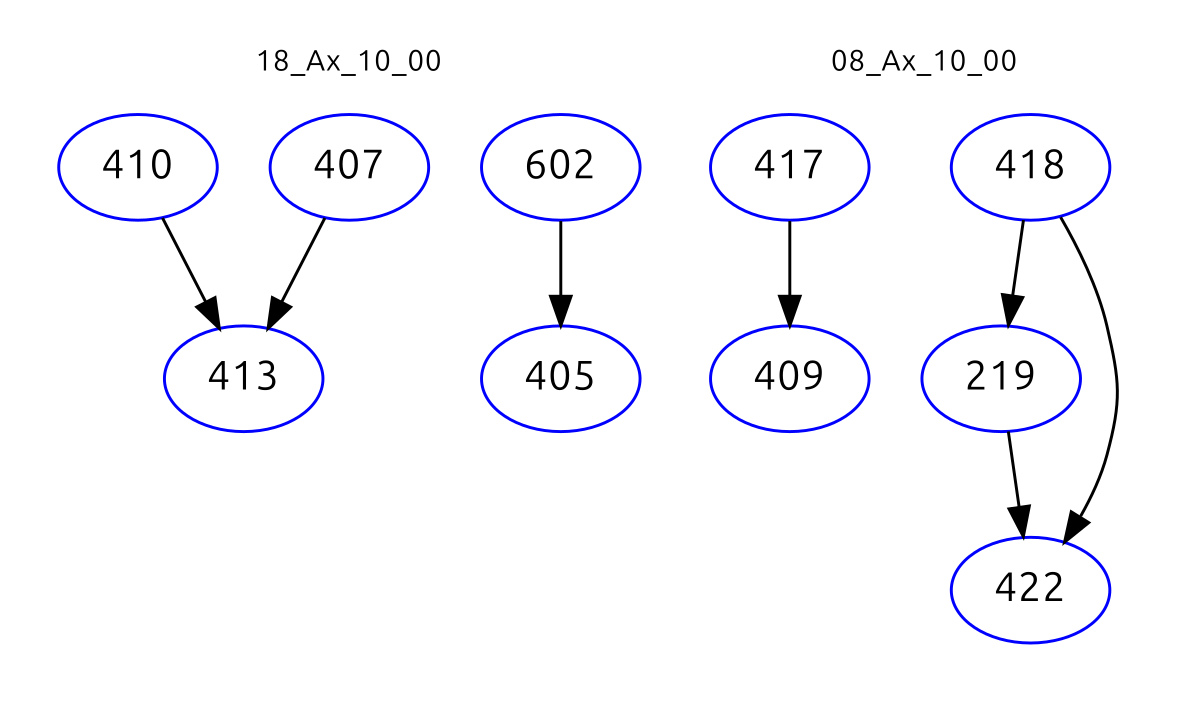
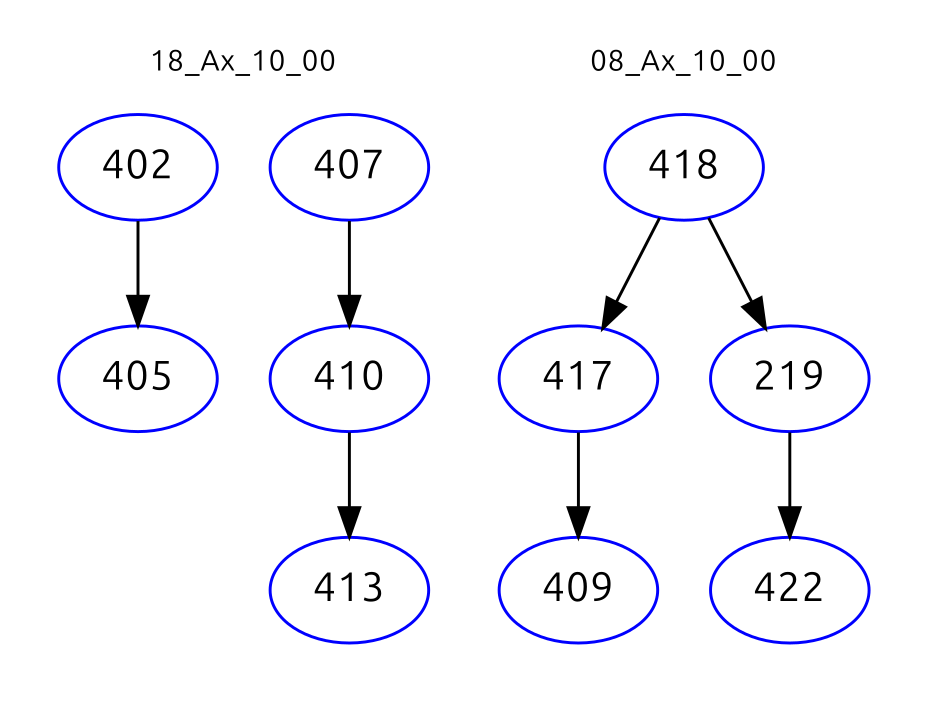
node "602": label "602" -> "402"
edge "407" -> "413": now "407" -> "410"
edge "418" -> "422": now "418" -> "417"
